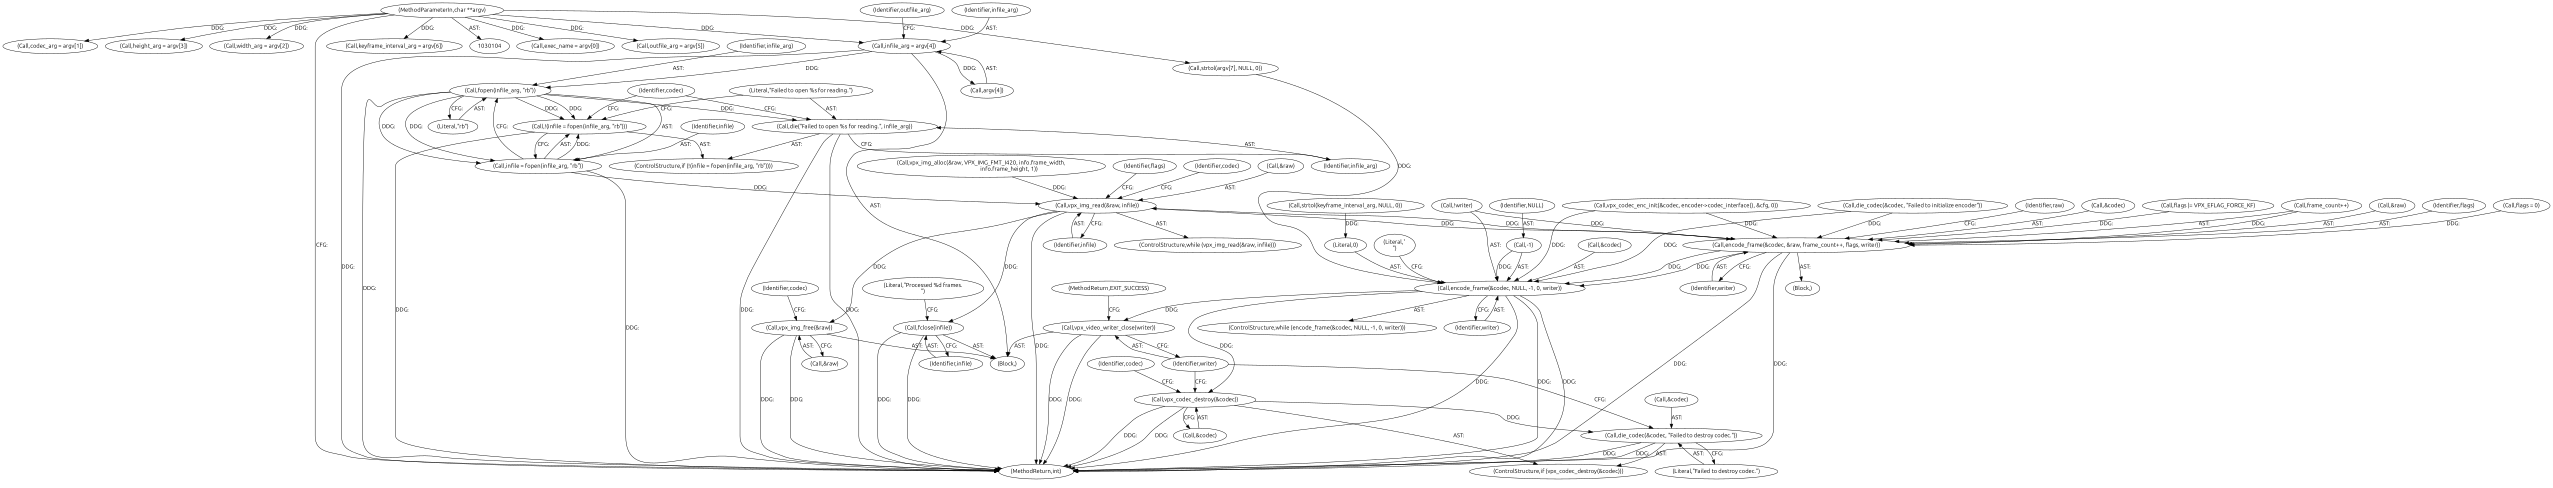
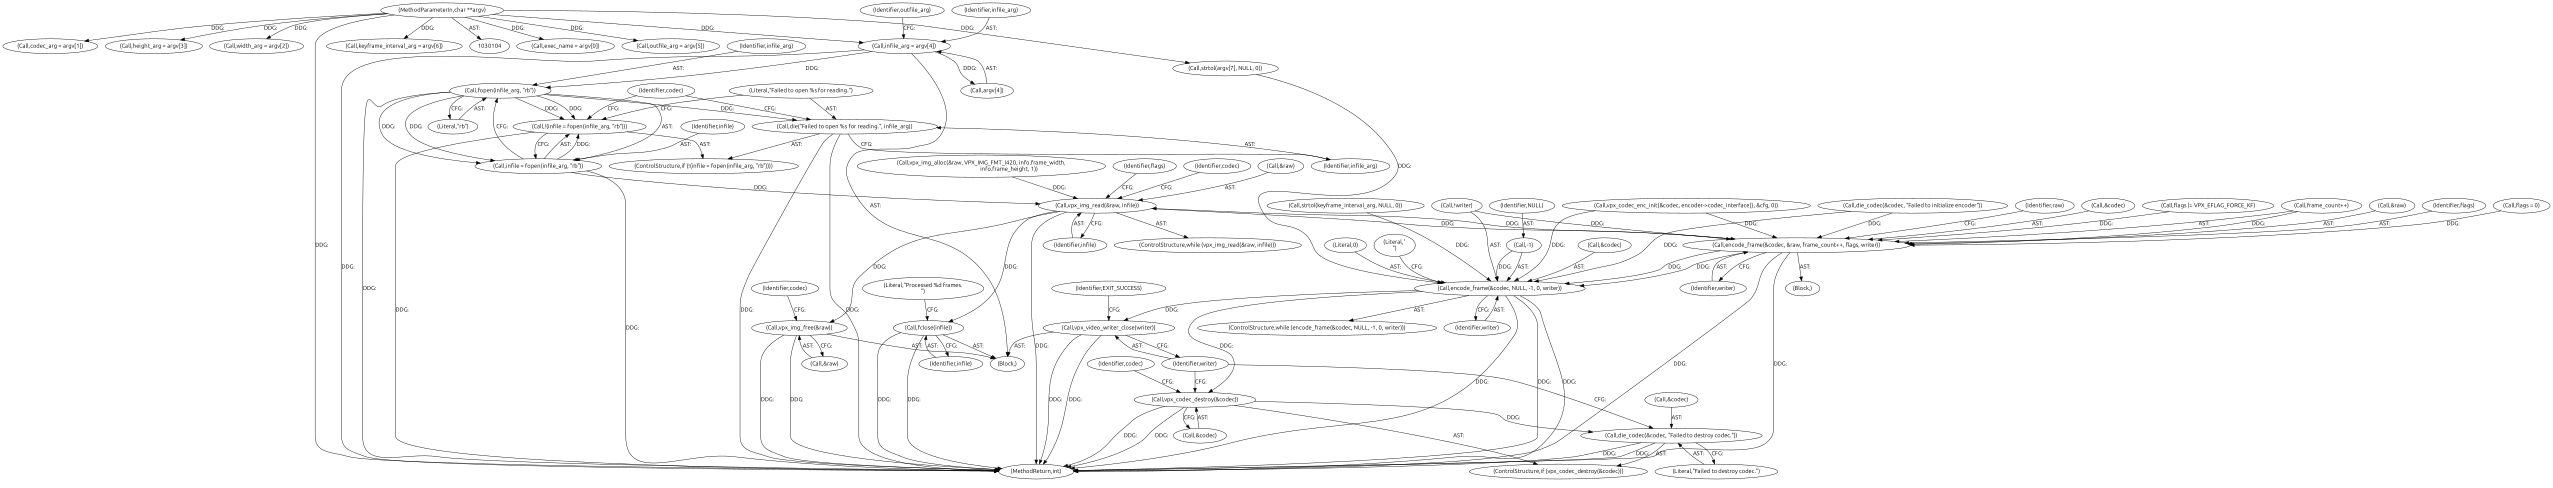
edge "(Call,strtol(keyframe_interval_arg, NULL, 0))" -> "(Literal,0)": now "(Call,strtol(keyframe_interval_arg, NULL, 0))" -> "(Call,encode_frame(&codec, NULL, -1, 0, writer))"
edge "(MethodParameterIn,char **argv)" -> "(MethodReturn,int)": label "CFG: " -> "DDG: "
node "(MethodReturn,EXIT_SUCCESS)": label "(MethodReturn,EXIT_SUCCESS)" -> "(Identifier,EXIT_SUCCESS)"
